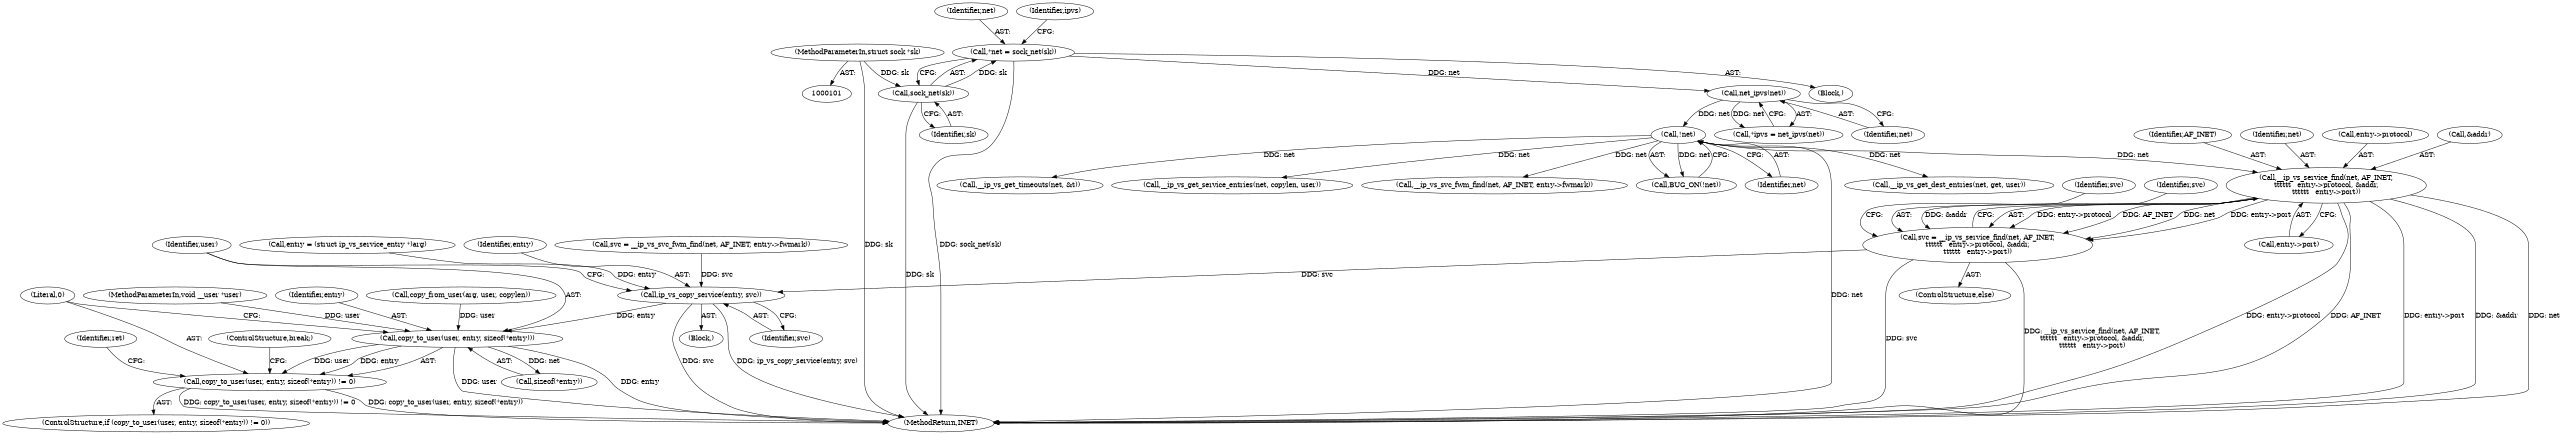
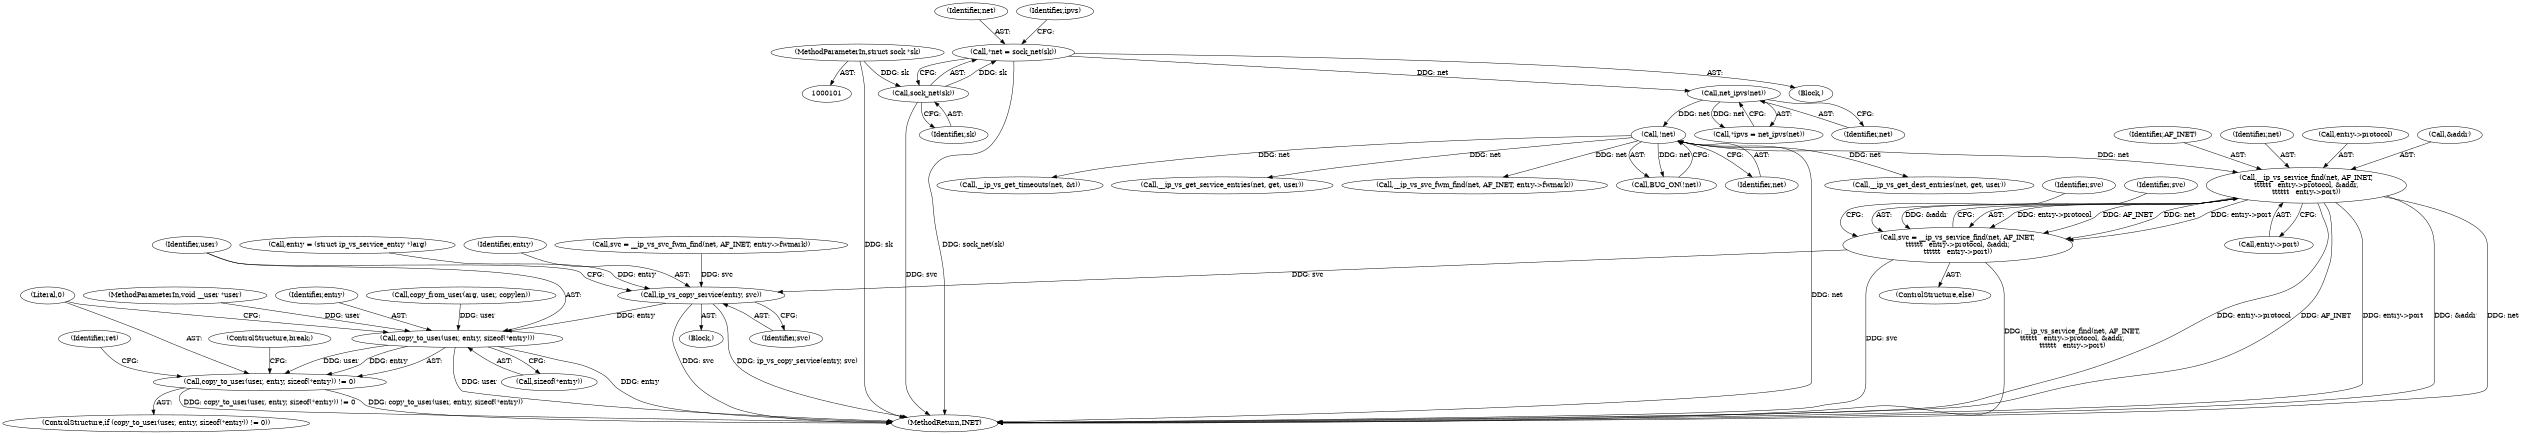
node "(Call,__ip_vs_get_service_entries(net, copylen, user))": label "(Call,__ip_vs_get_service_entries(net, copylen, user))" -> "(Call,__ip_vs_get_service_entries(net, get, user))"
edge "(Call,sock_net(sk))" -> "(MethodReturn,INET)": label "DDG: sk" -> "DDG: svc"
edge "(Call,copy_to_user(user, entry, sizeof(*entry)))" -> "(Call,sizeof(*entry))": label "DDG: net" -> "CFG: "
